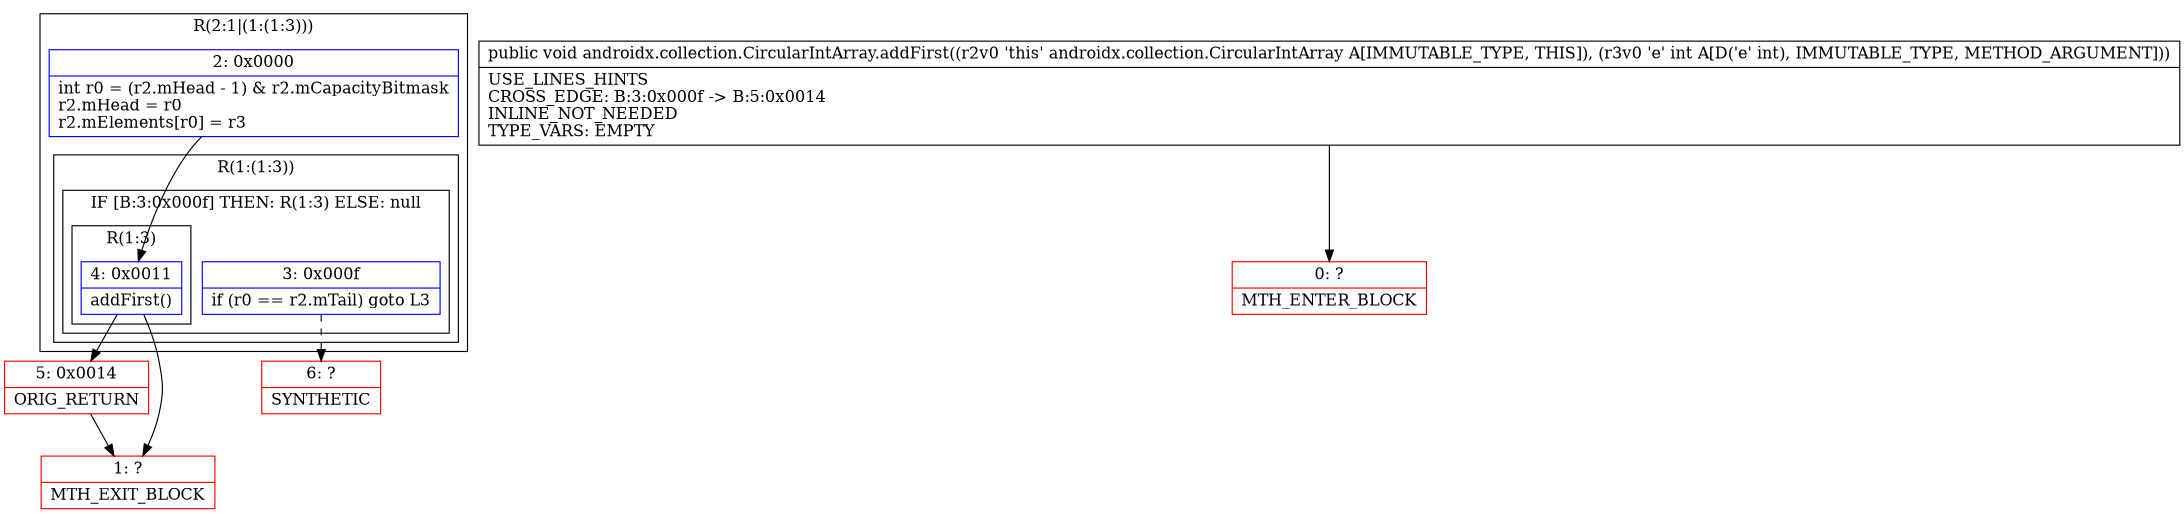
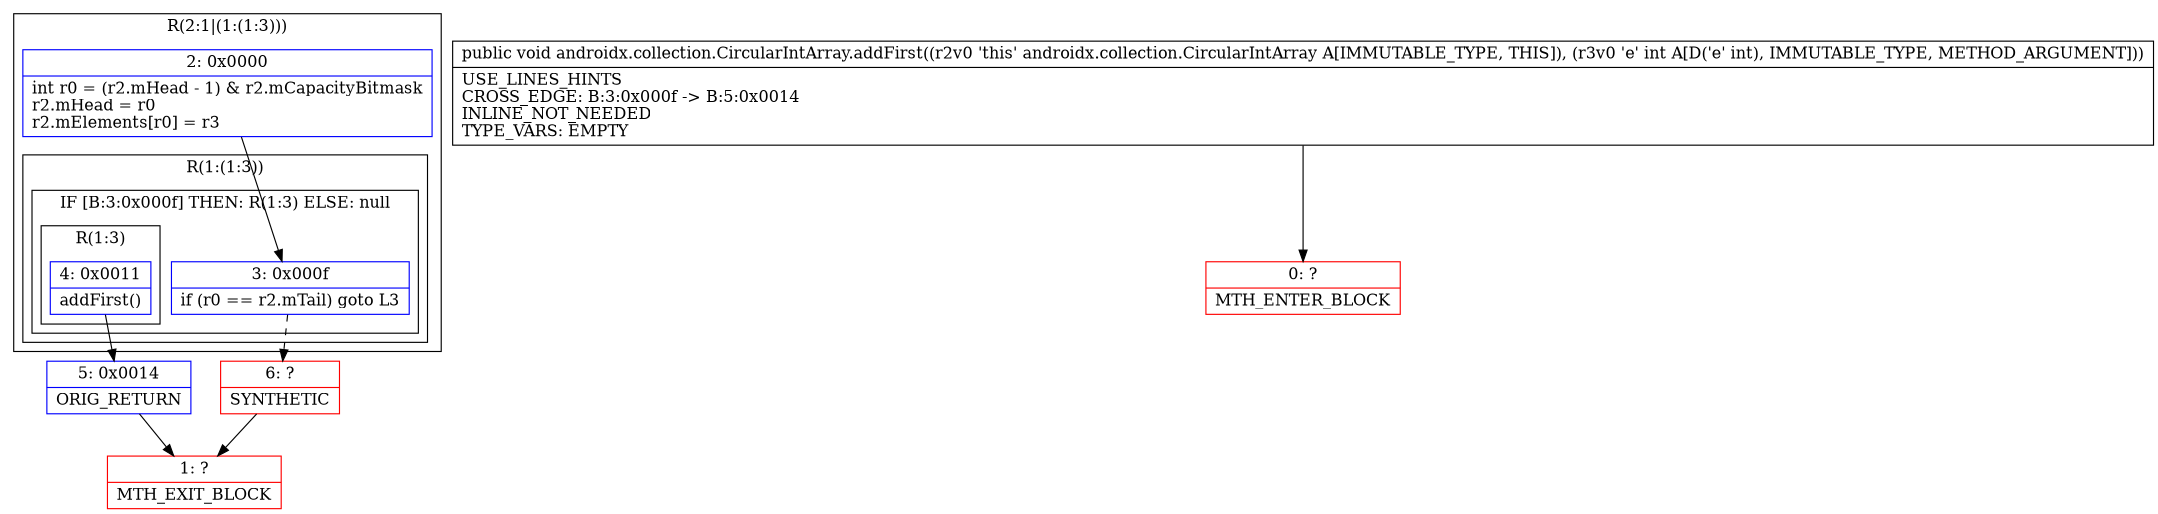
edge "2: 0x0000" -> "4: 0x0011": now "2: 0x0000" -> "3: 0x000f"
edge "4: 0x0011" -> "1: ?": now "6: ?" -> "1: ?"
node "5: 0x0014": color red -> blue
